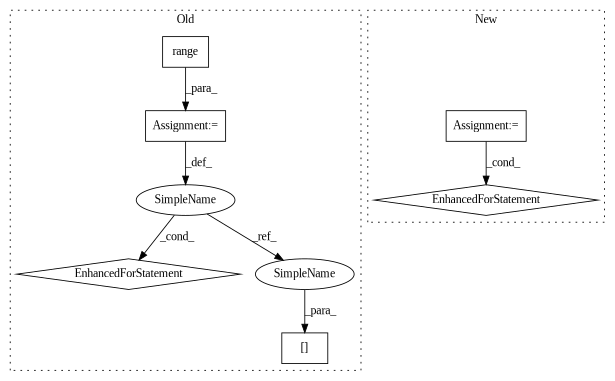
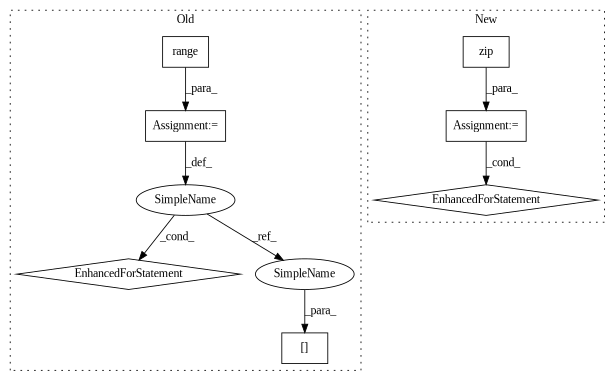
node "zip": added
